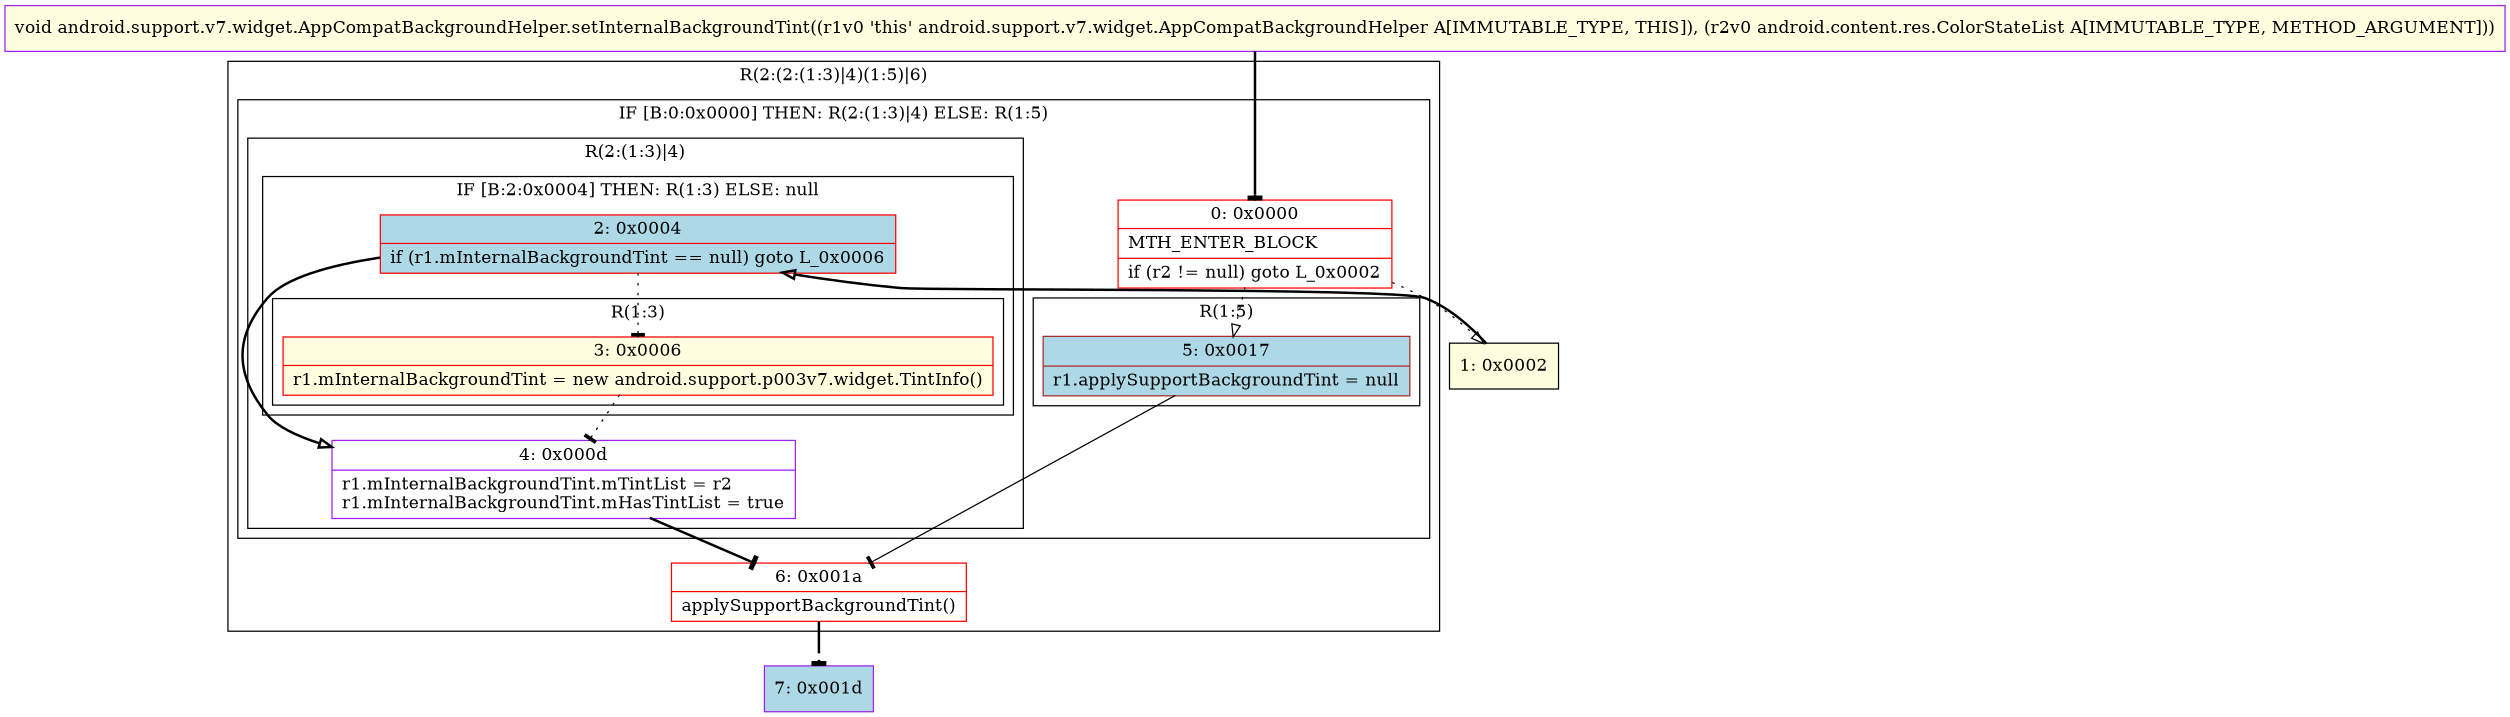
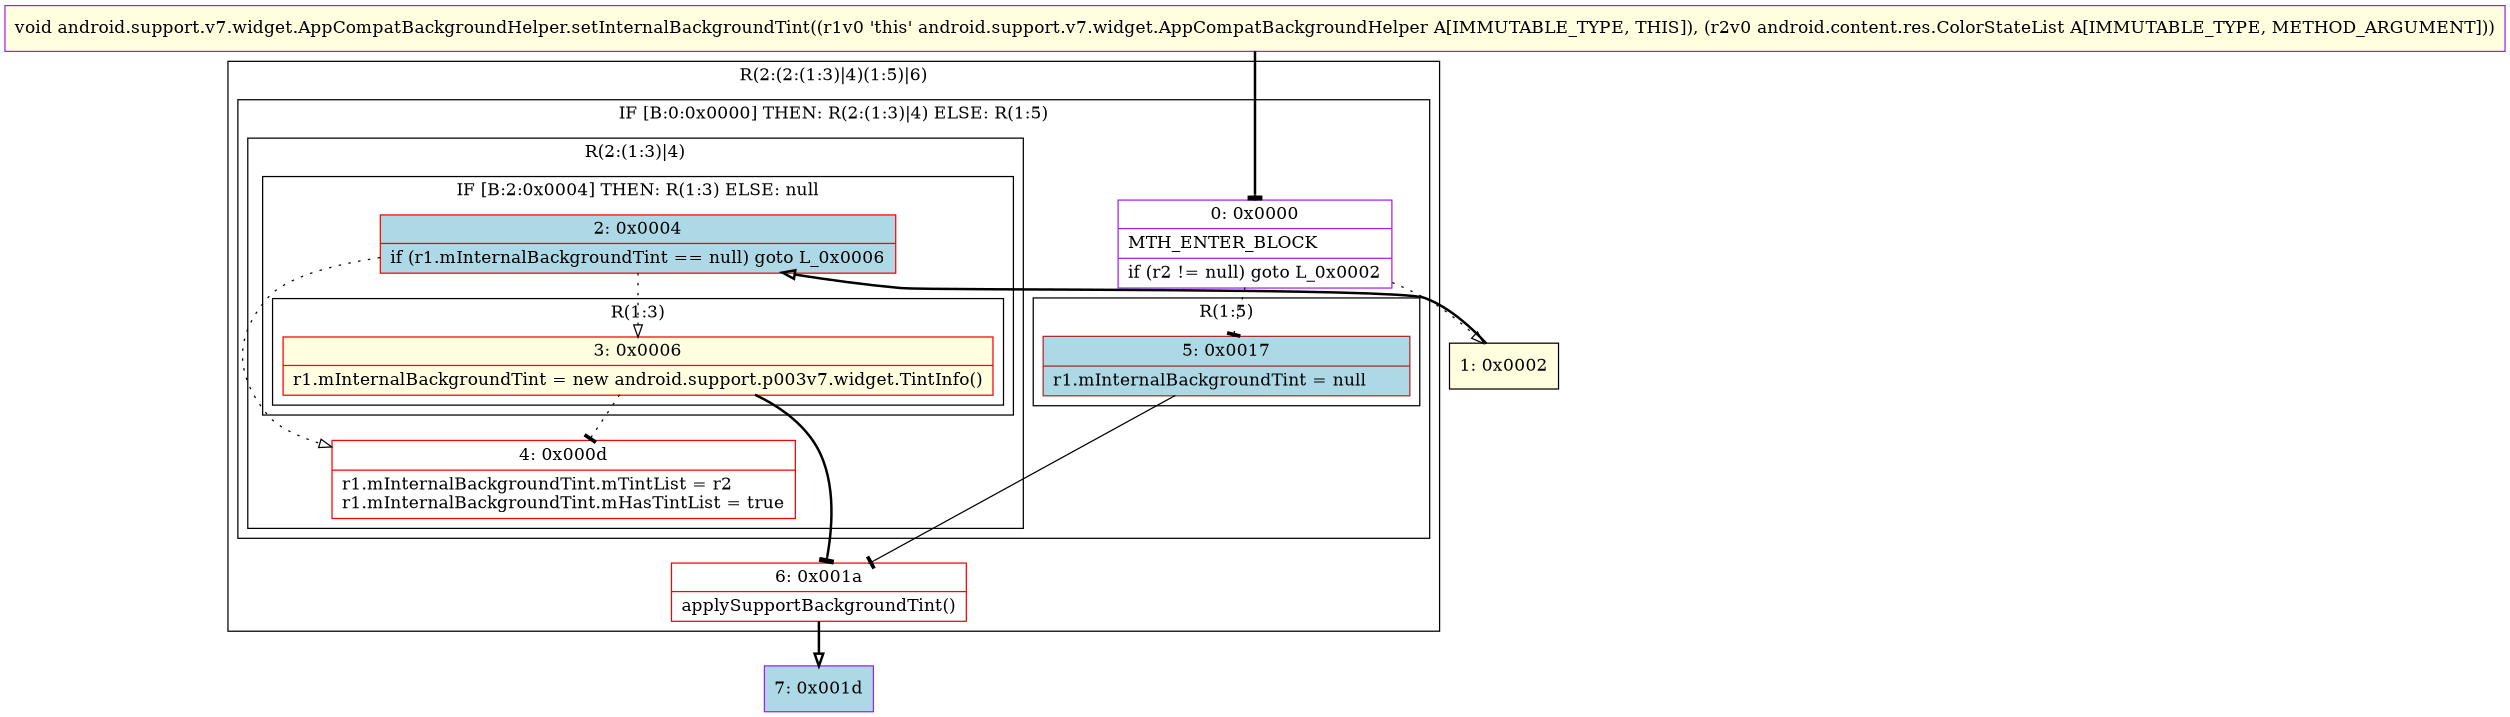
node "0: 0x0000": color red -> purple
edge "2: 0x0004" -> "4: 0x000d": style bold -> dotted
edge "0: 0x0000" -> "5: 0x0017": arrowhead onormal -> tee
edge "2: 0x0004" -> "3: 0x0006": arrowhead tee -> onormal
node "5: 0x0017": text "r1.applySupportBackgroundTint = null" -> "r1.mInternalBackgroundTint = null"
node "4: 0x000d": color purple -> red
edge "4: 0x000d" -> "6: 0x001a": now "3: 0x0006" -> "6: 0x001a"
edge "6: 0x001a" -> "7: 0x001d": arrowhead tee -> onormal
